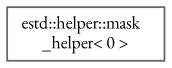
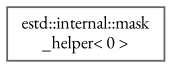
node "estd::helper::mask _helper< 0 >": label "estd::helper::mask _helper< 0 >" -> "estd::internal::mask _helper< 0 >"
